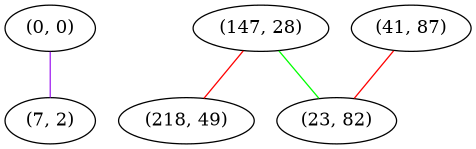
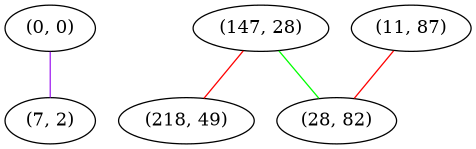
node "(41, 87)": label "(41, 87)" -> "(11, 87)"
node "(23, 82)": label "(23, 82)" -> "(28, 82)"
